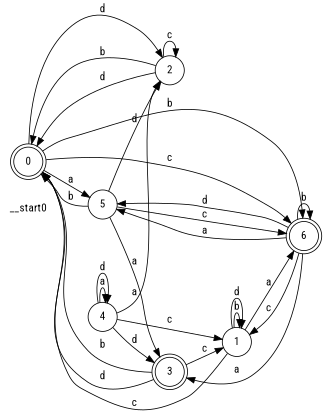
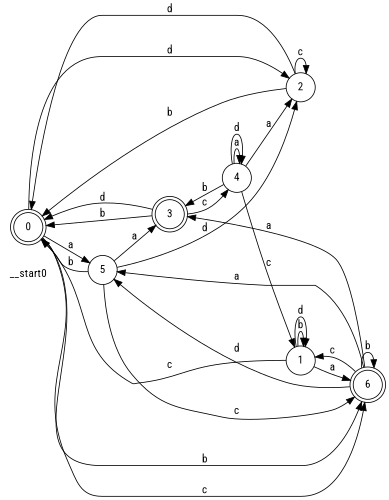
edge "4" -> "3": label "d" -> "b"
edge "3" -> "1": now "3" -> "4"
